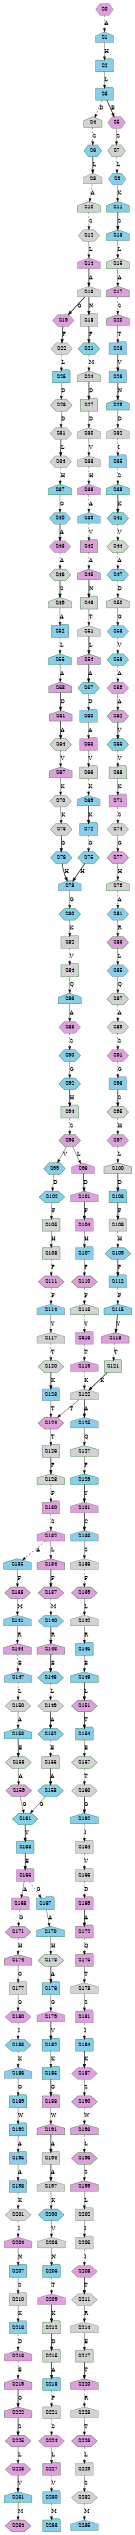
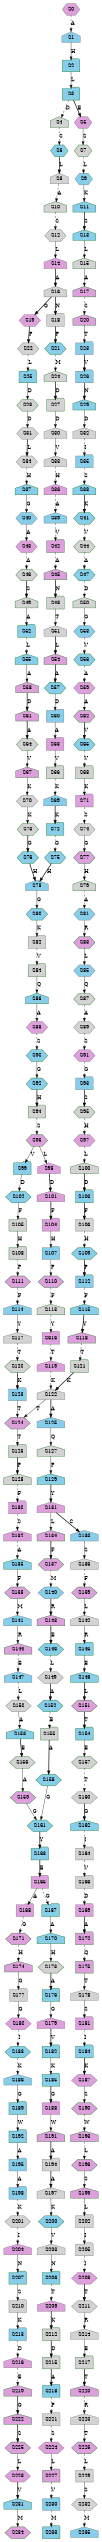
edge "S40" -> "S43": style bold -> solid
node "S99": shape hexagon -> folder
edge "S132" -> "S134": now "S131" -> "S134"
